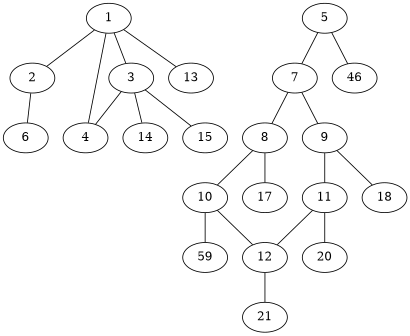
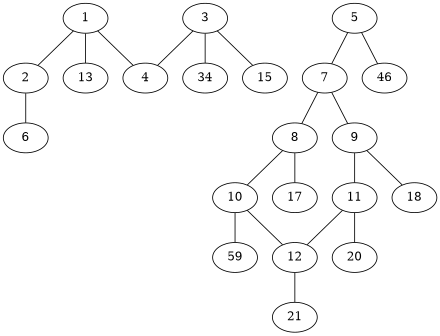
edge "1" -- "3": removed
node "14": label "14" -> "34"
